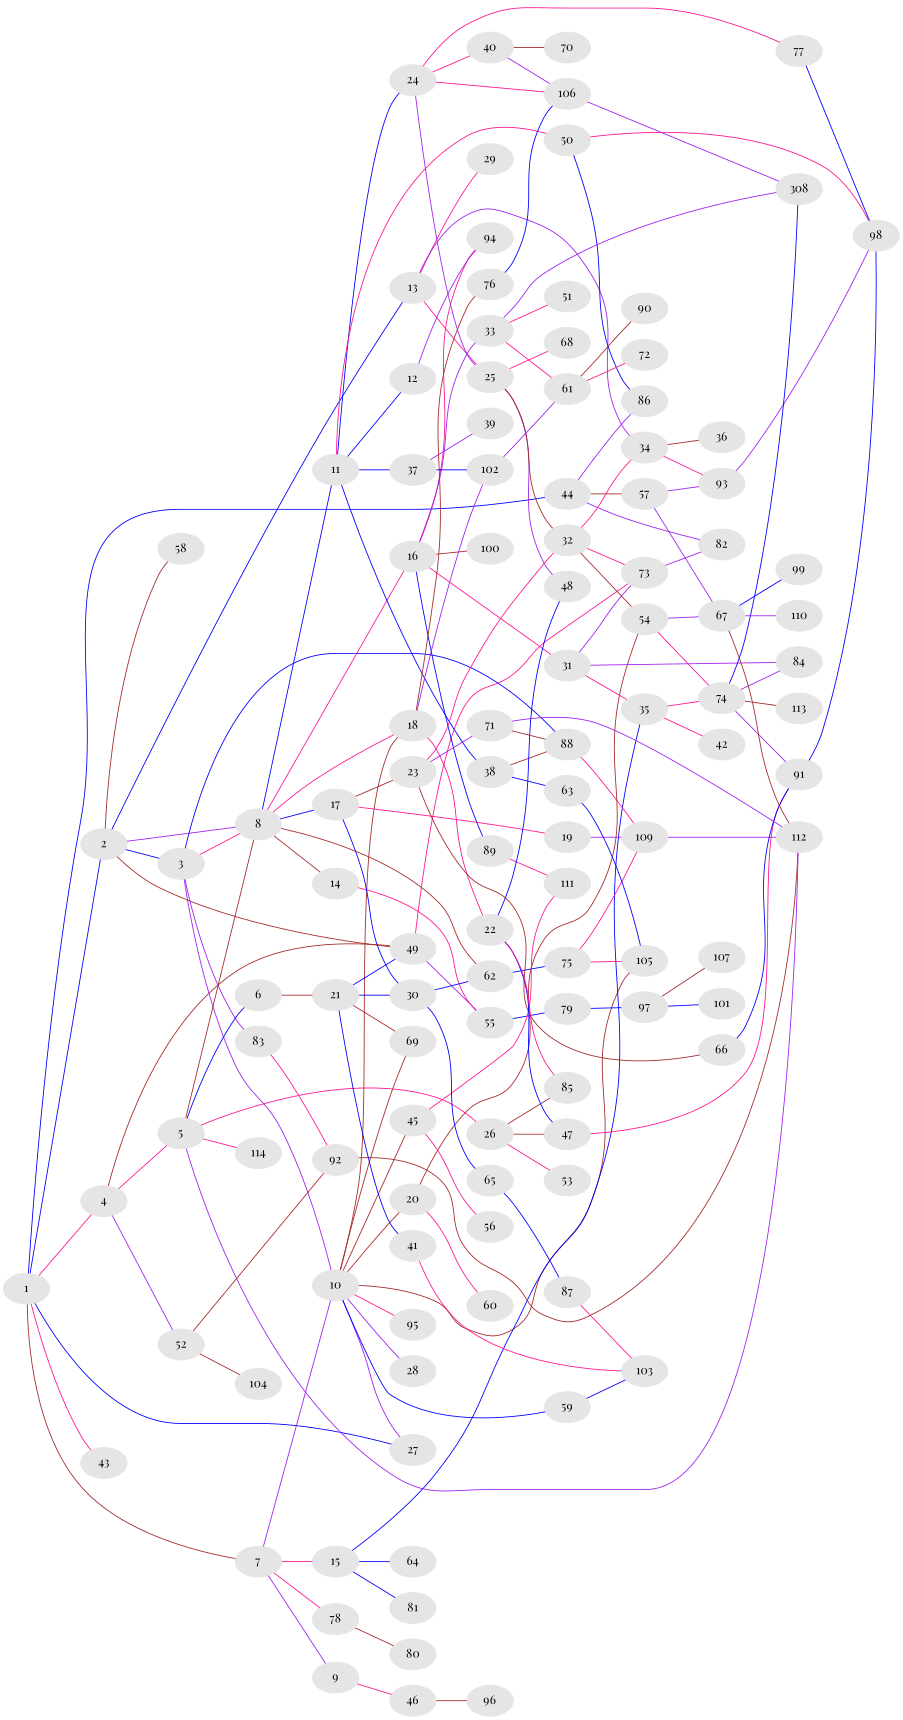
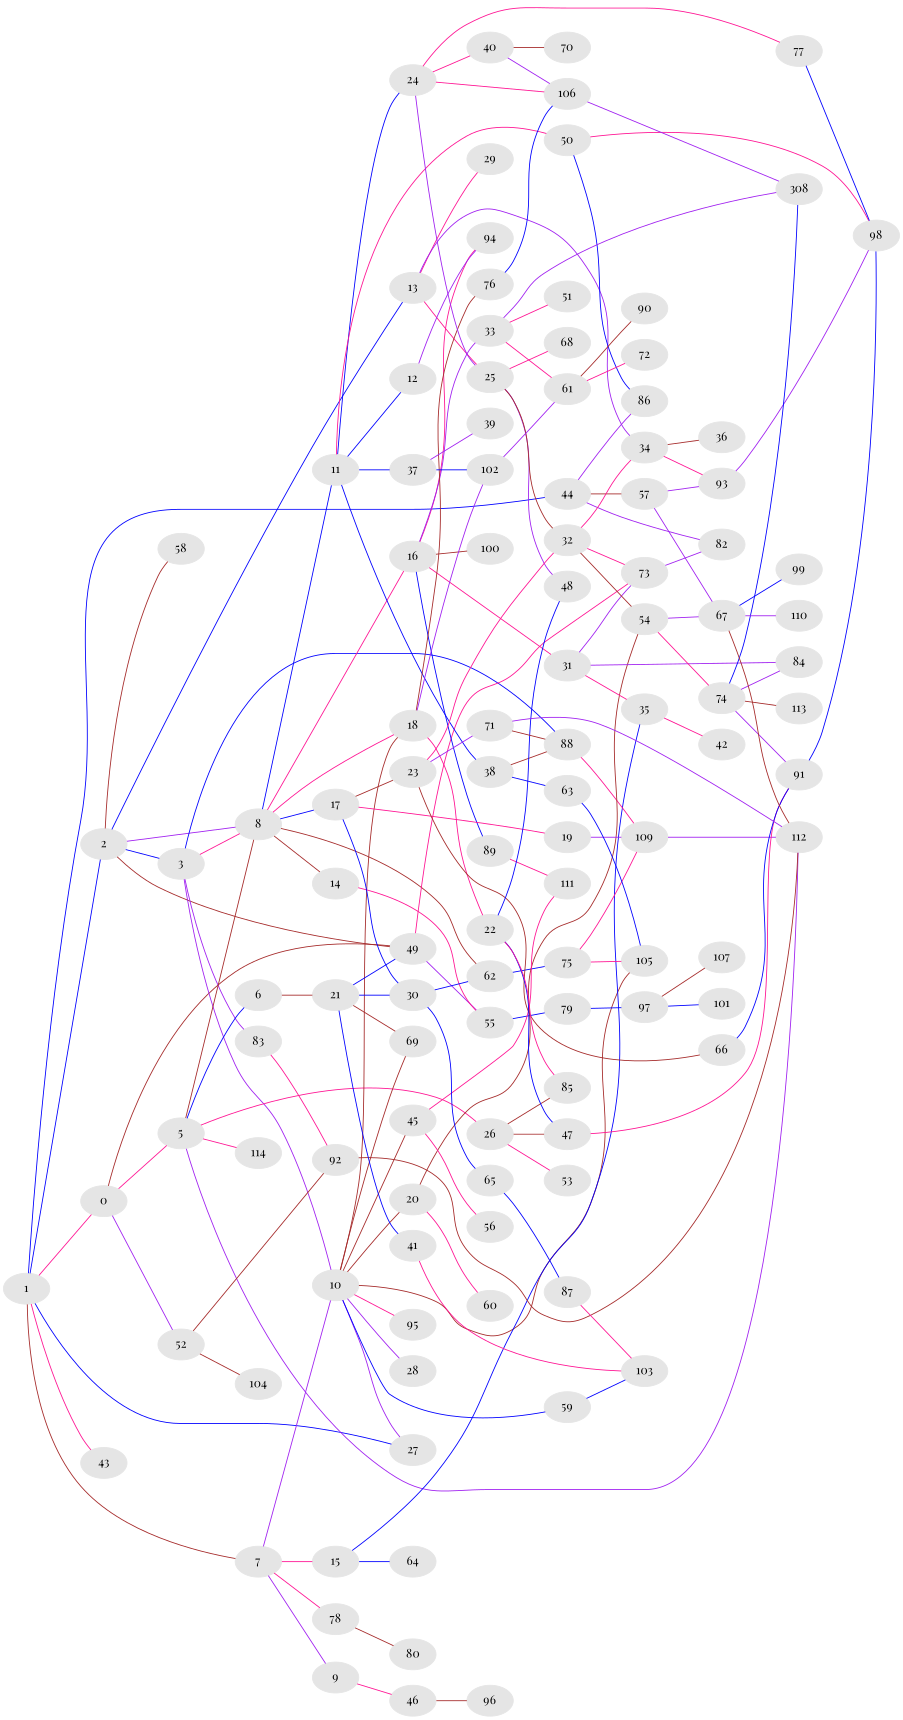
edge "74" -- "35": removed
node "4": label "4" -> "0"
node "81": removed
